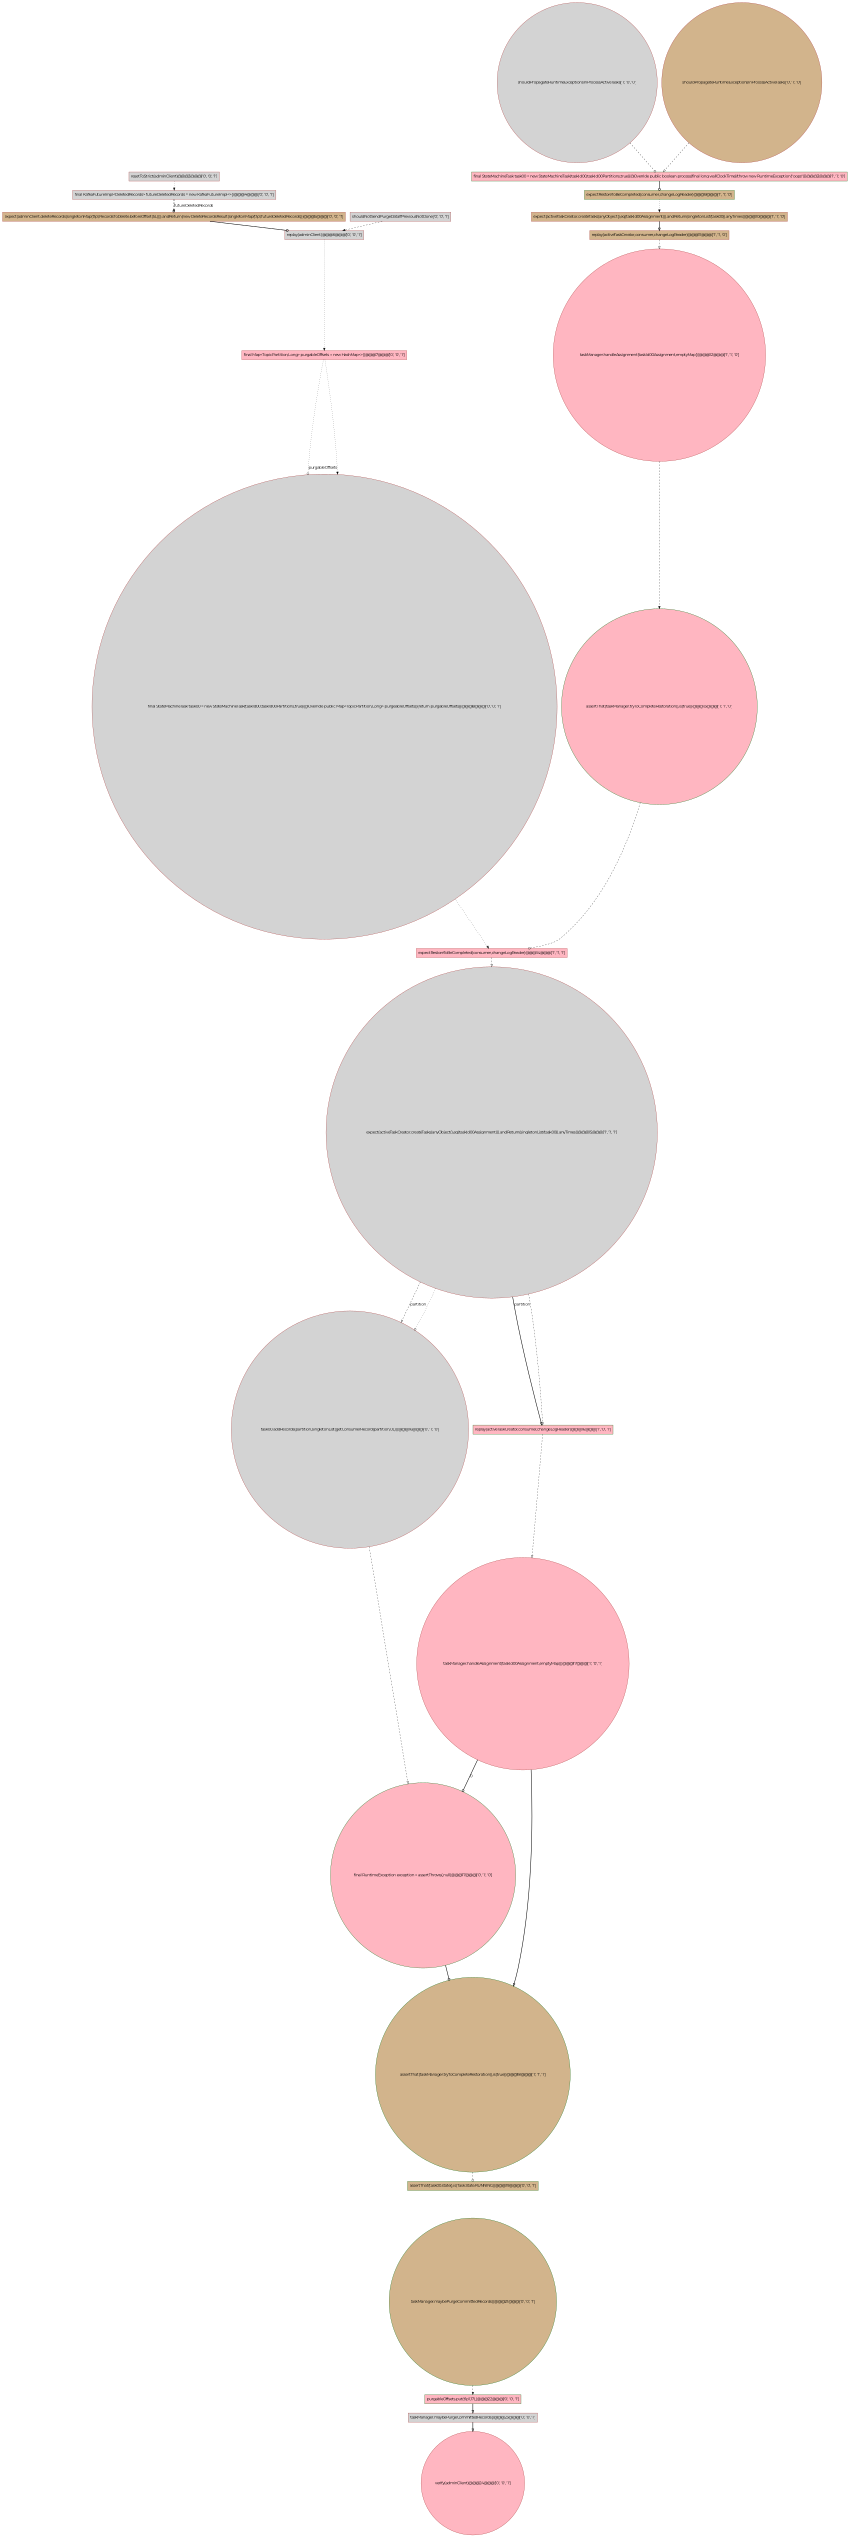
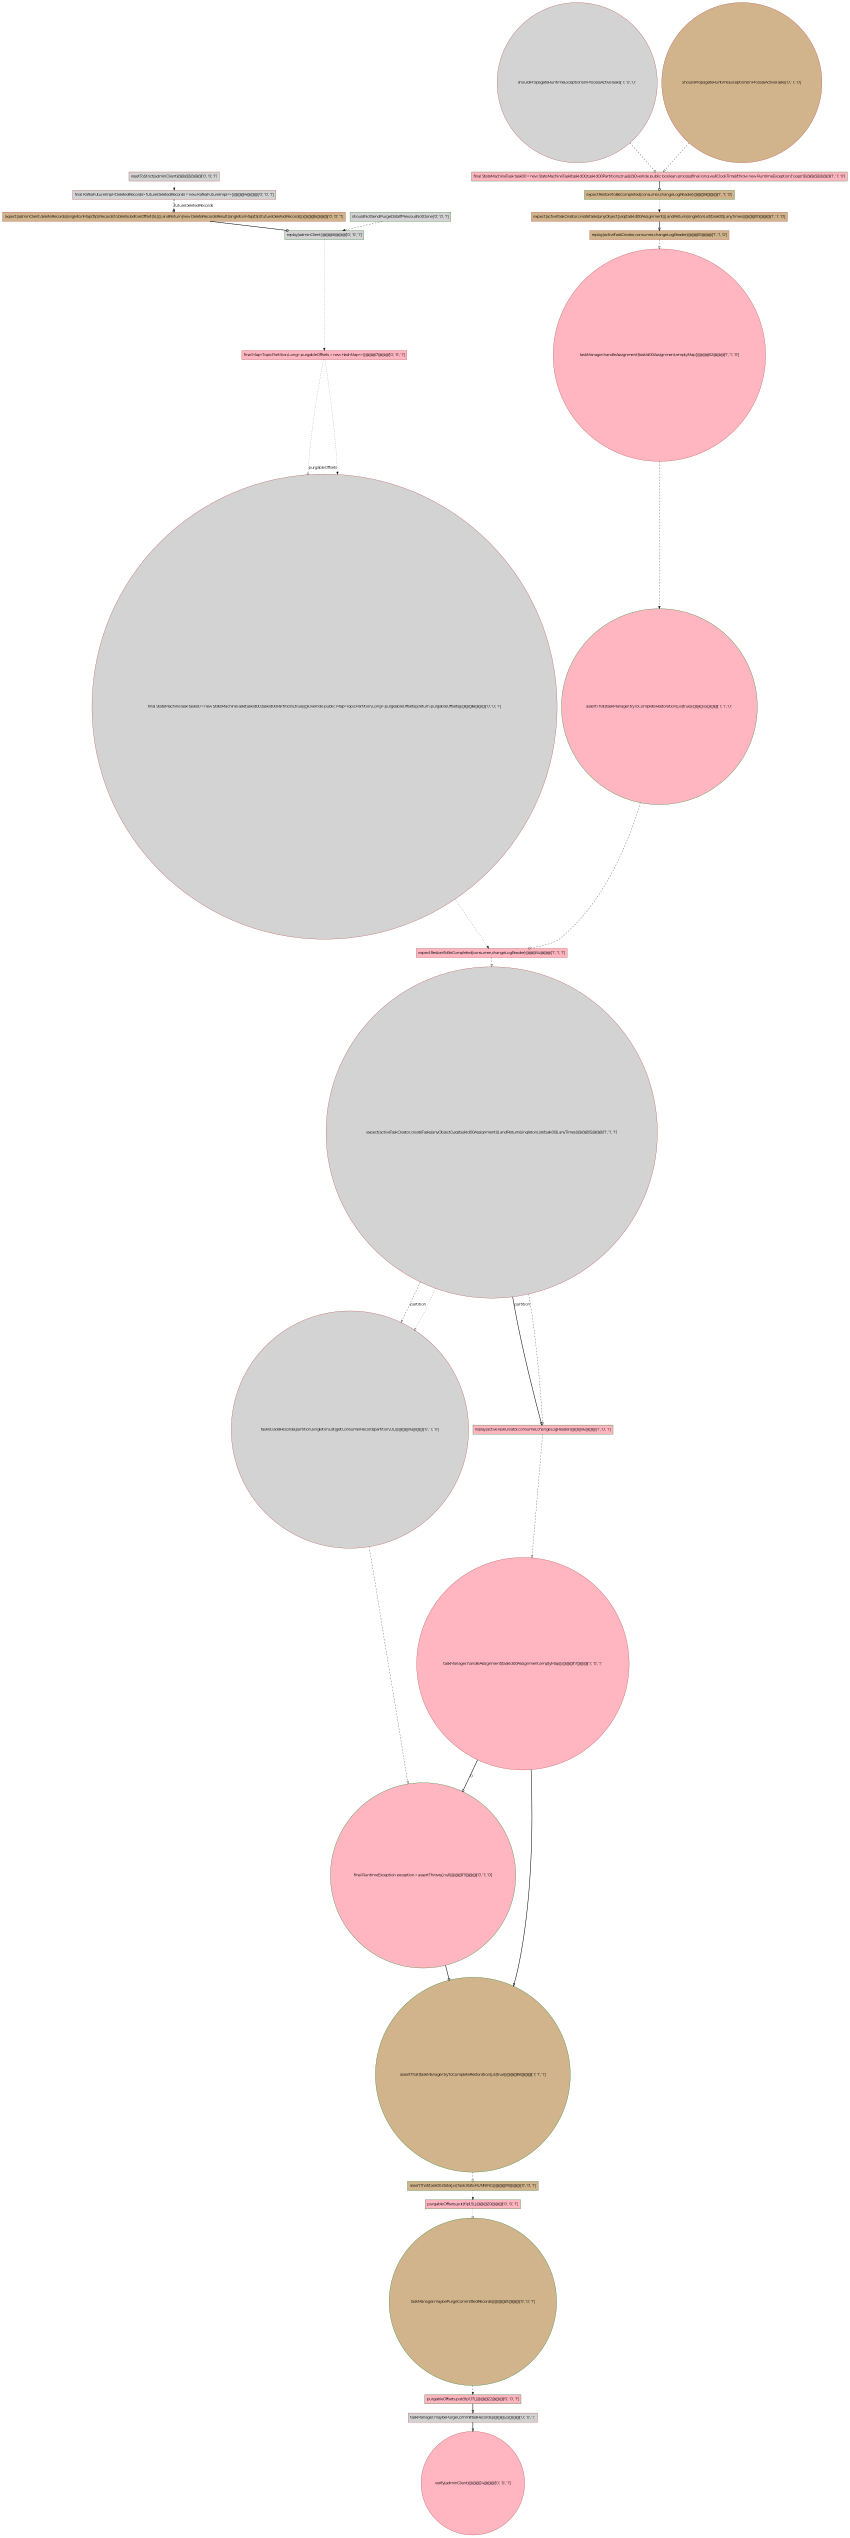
node "shouldNotSendPurgeDataIfPreviousNotDone['0', '0', '1']": color brown -> darkgreen
node "replay(adminClient)@@@6@@@['0', '0', '1']": color brown -> darkgreen
node "purgableOffsets.put(t1p1,5L)@@@20@@@['0', '0', '1']": added
